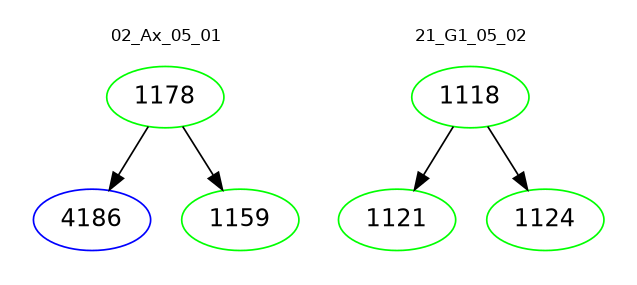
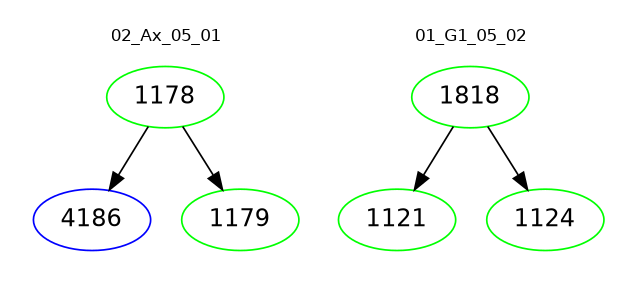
cluster "21_G1_05_02": label "21_G1_05_02" -> "01_G1_05_02"
node "1118": label "1118" -> "1818"
node "1159": label "1159" -> "1179"
